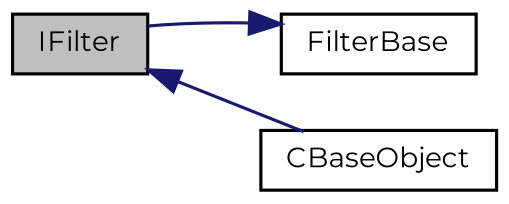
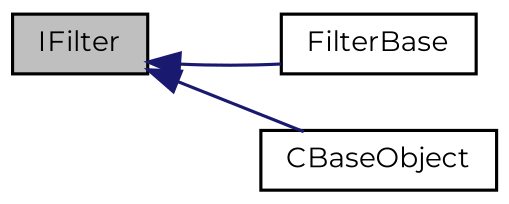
edge "IFilter" -> "FilterBase": reversed
